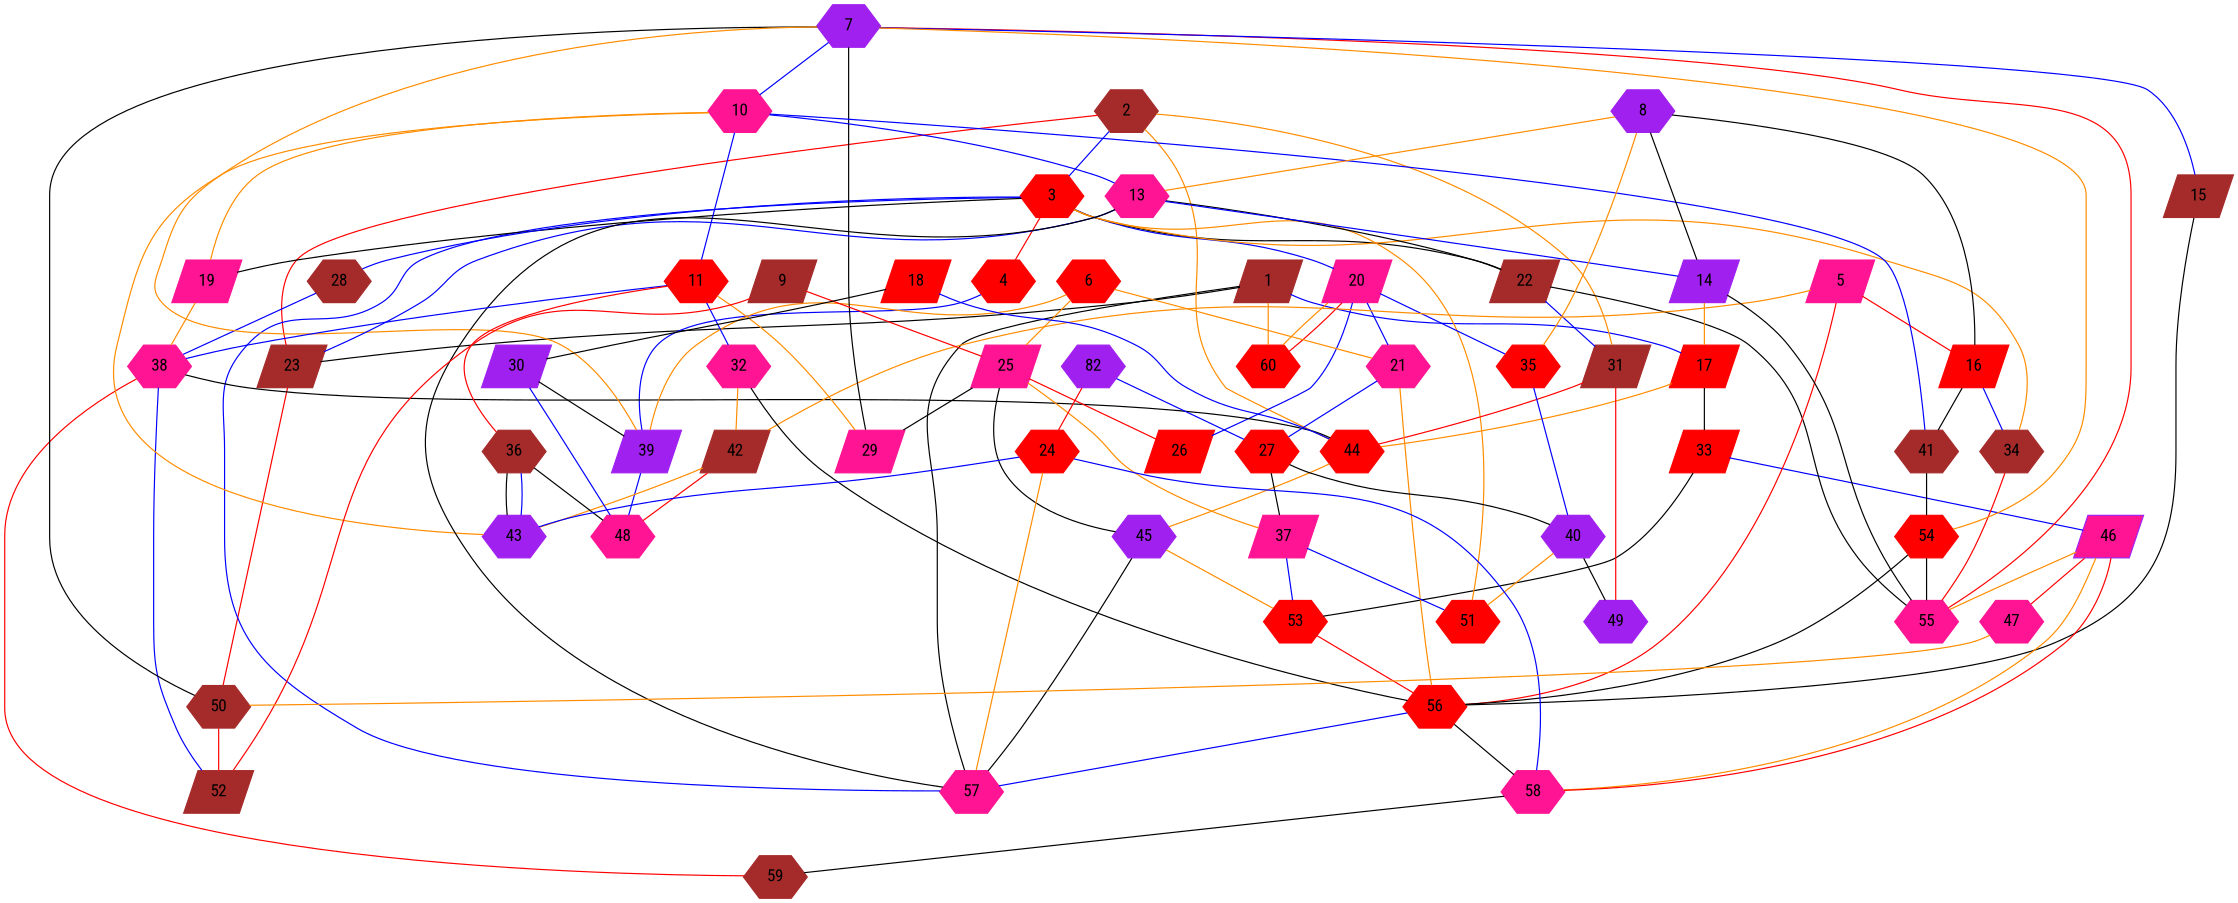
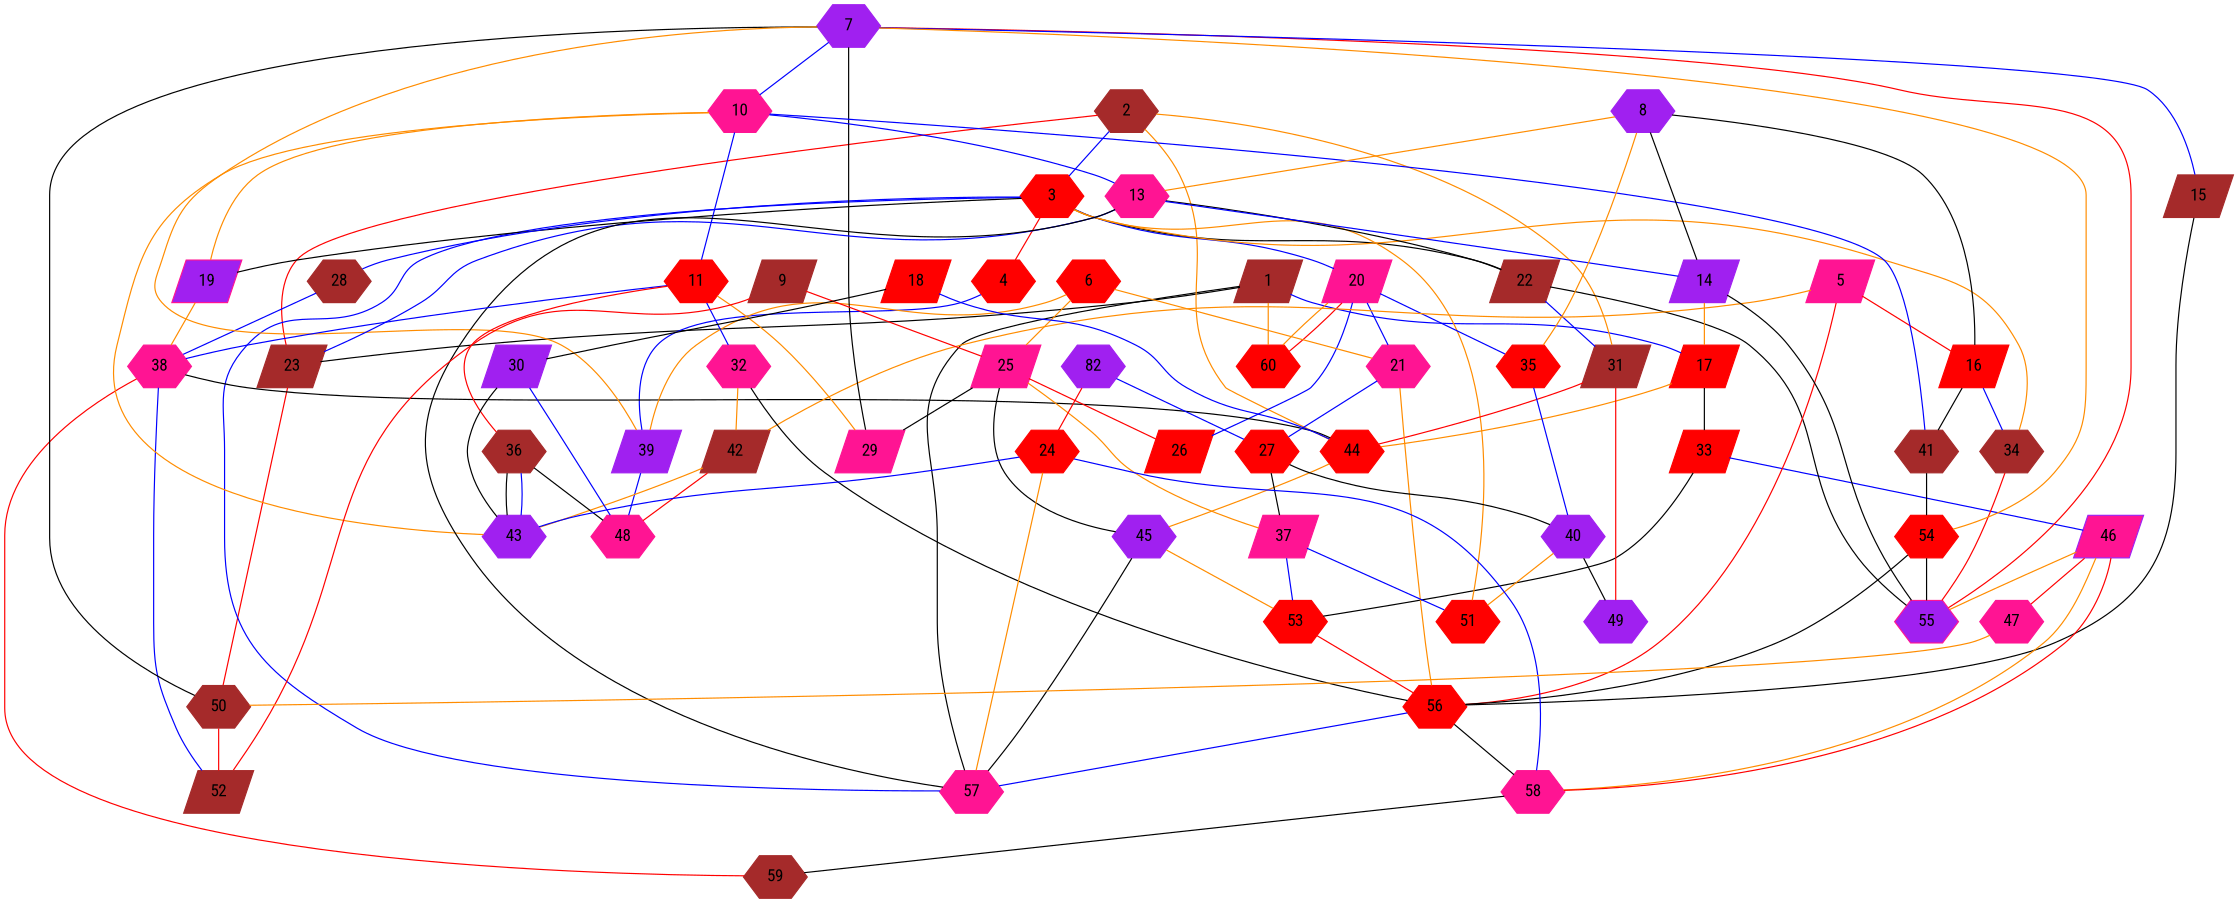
node "19": fillcolor deeppink -> purple
edge "30" -- "39": now "30" -- "43"
node "55": fillcolor deeppink -> purple
